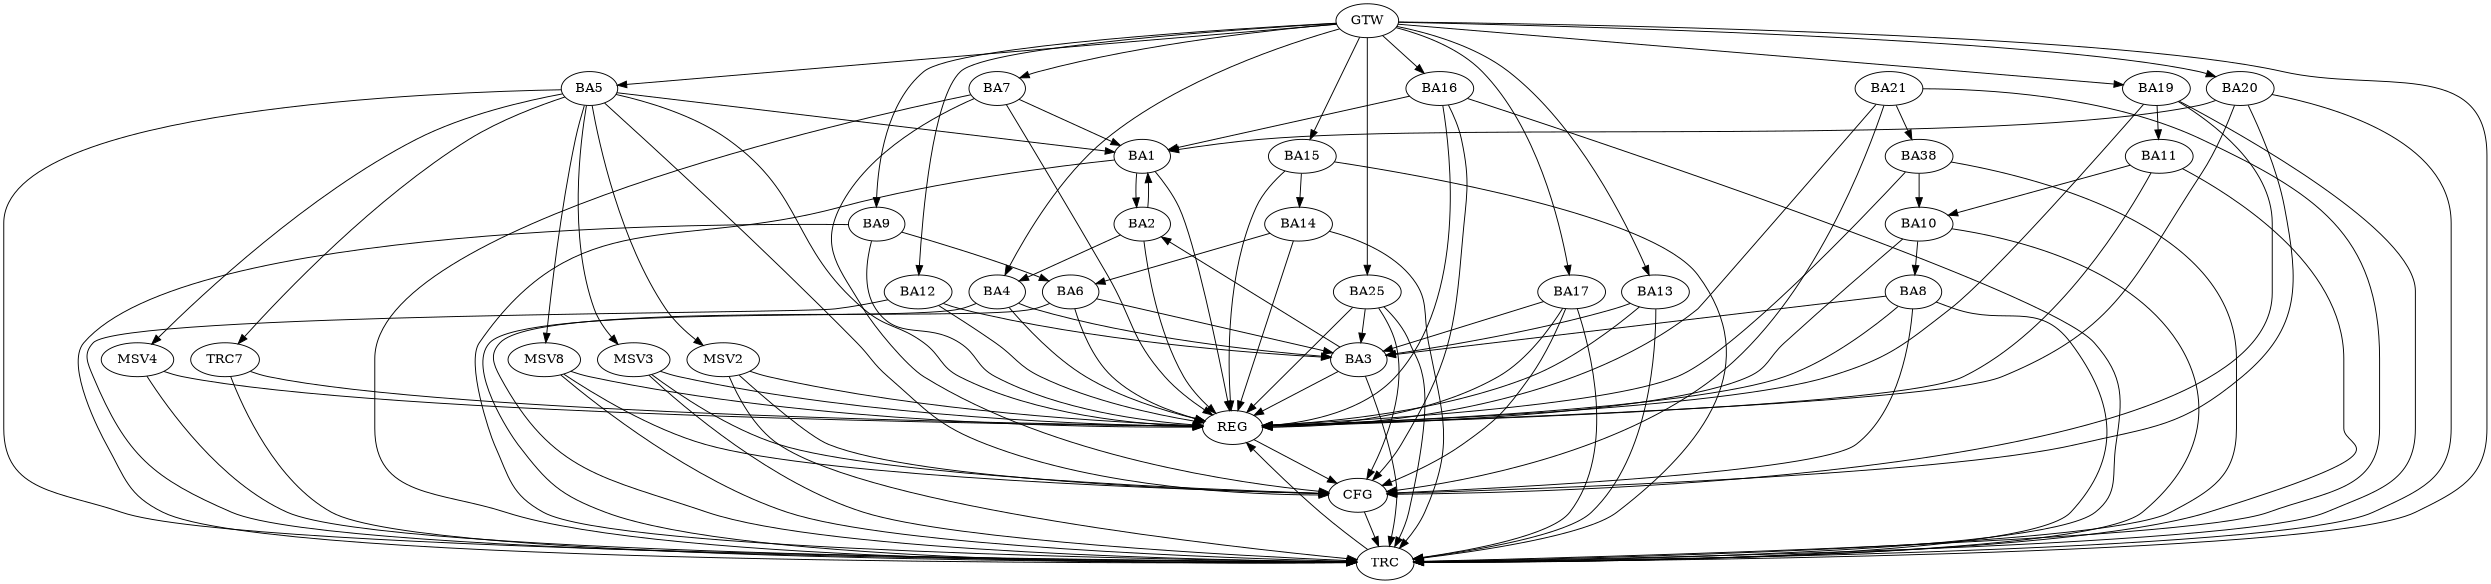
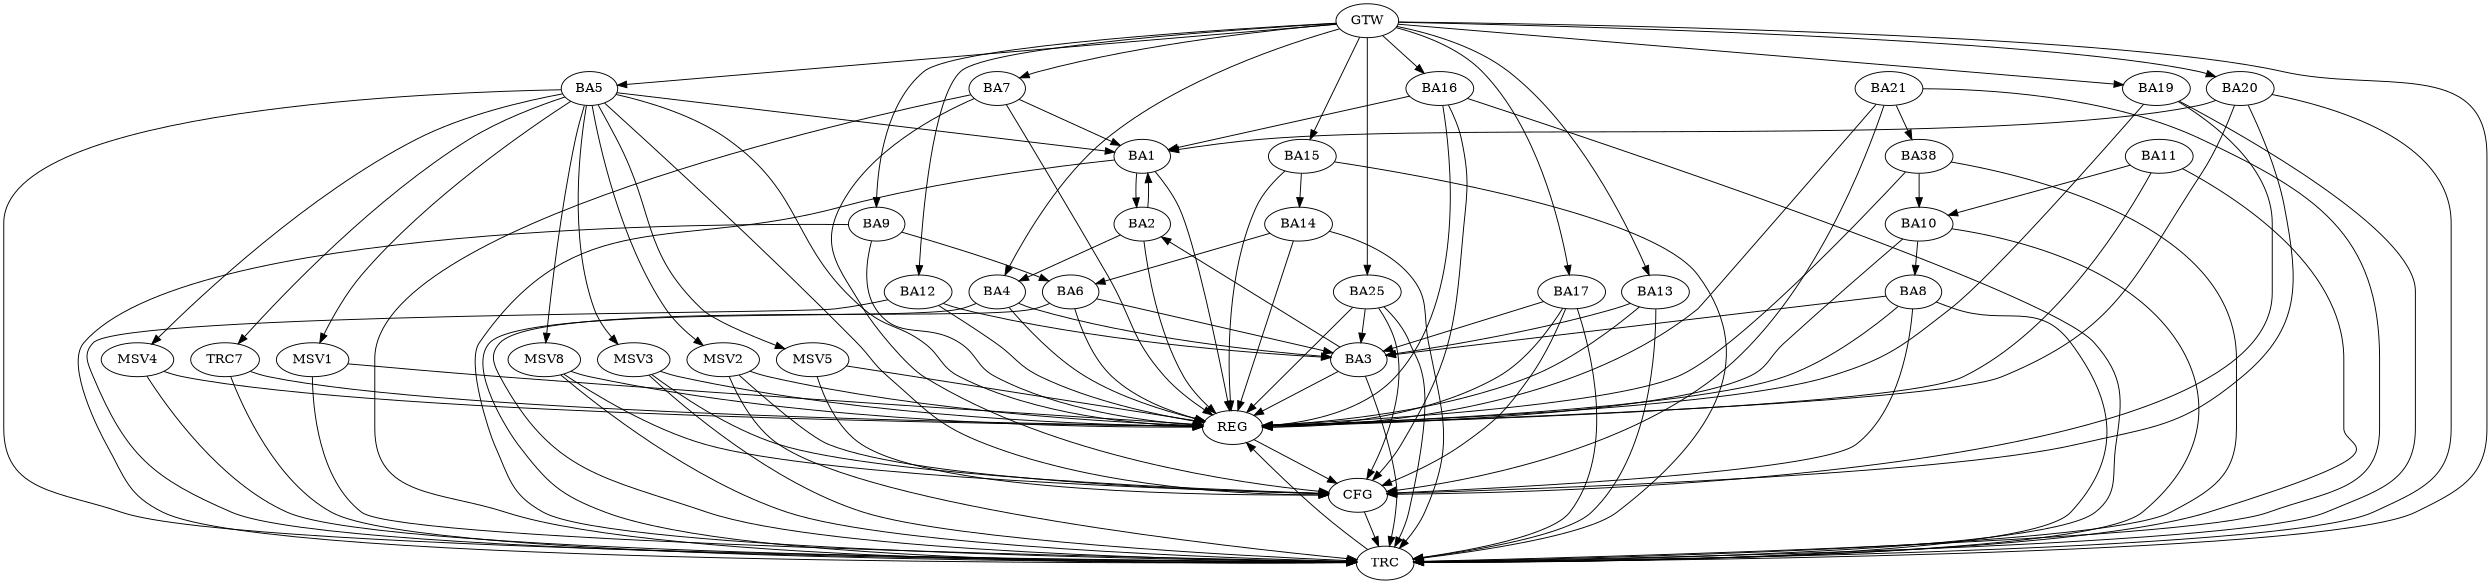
edge "BA19" -> "BA11": removed
node "MSV1": added
node "MSV5": added
